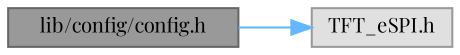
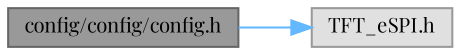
node "lib/config/config.h": label "lib/config/config.h" -> "config/config/config.h"
